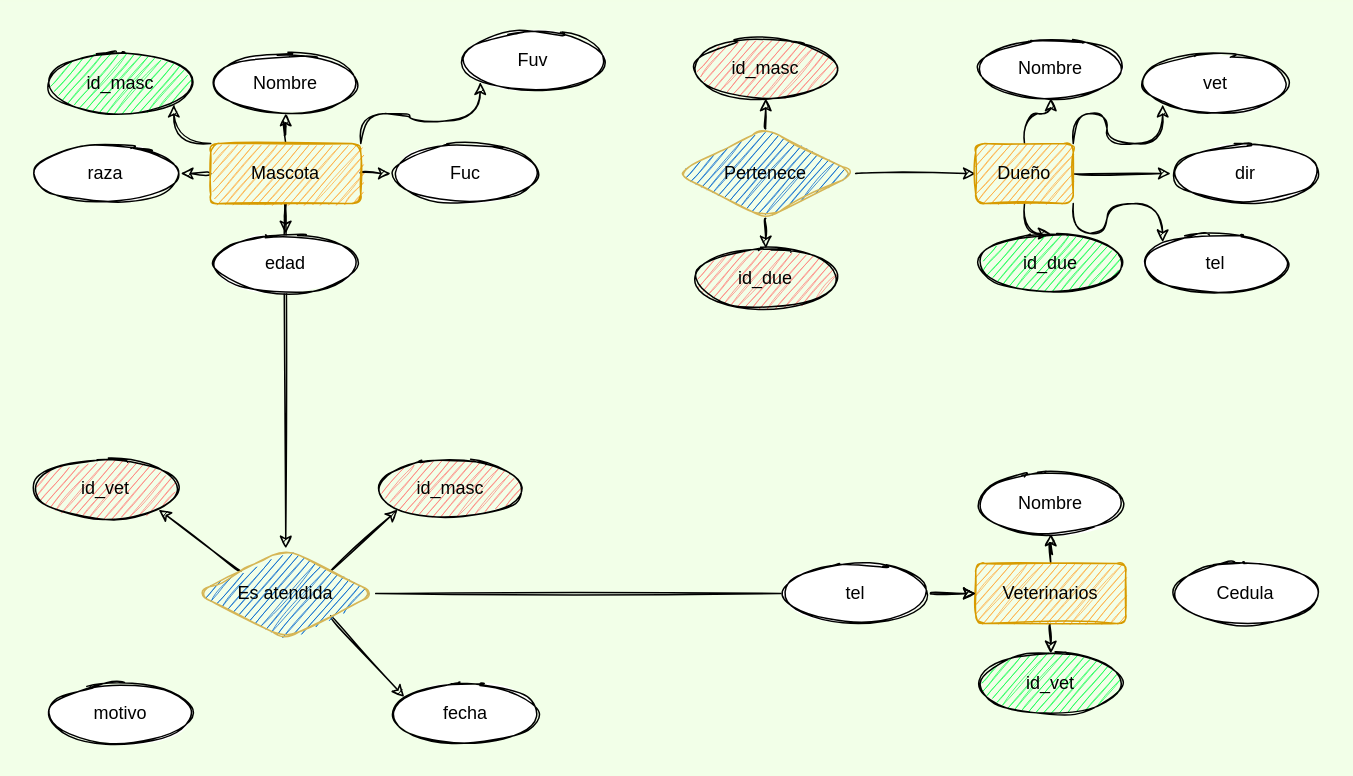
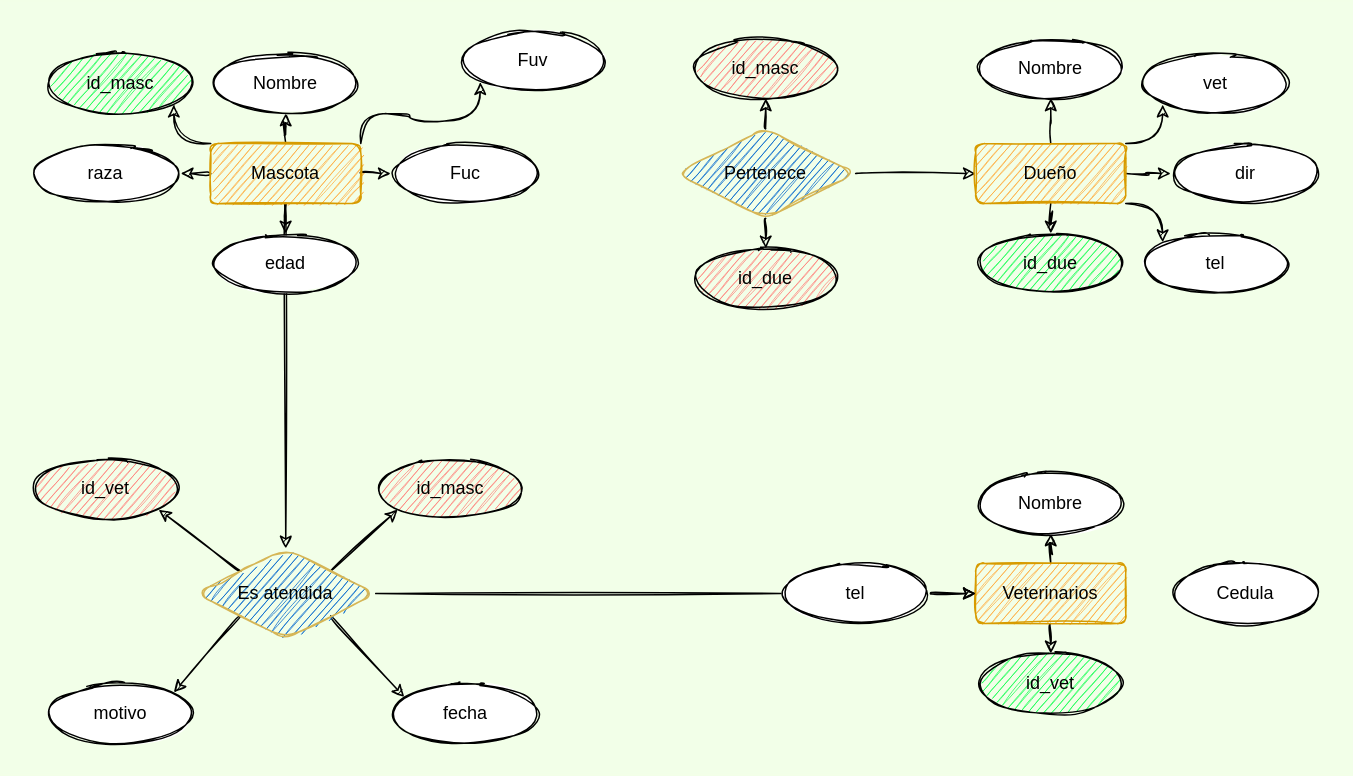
node "Dueño": size 98x60 -> 150x60
edge "Es atendida" -> "motivo": added
